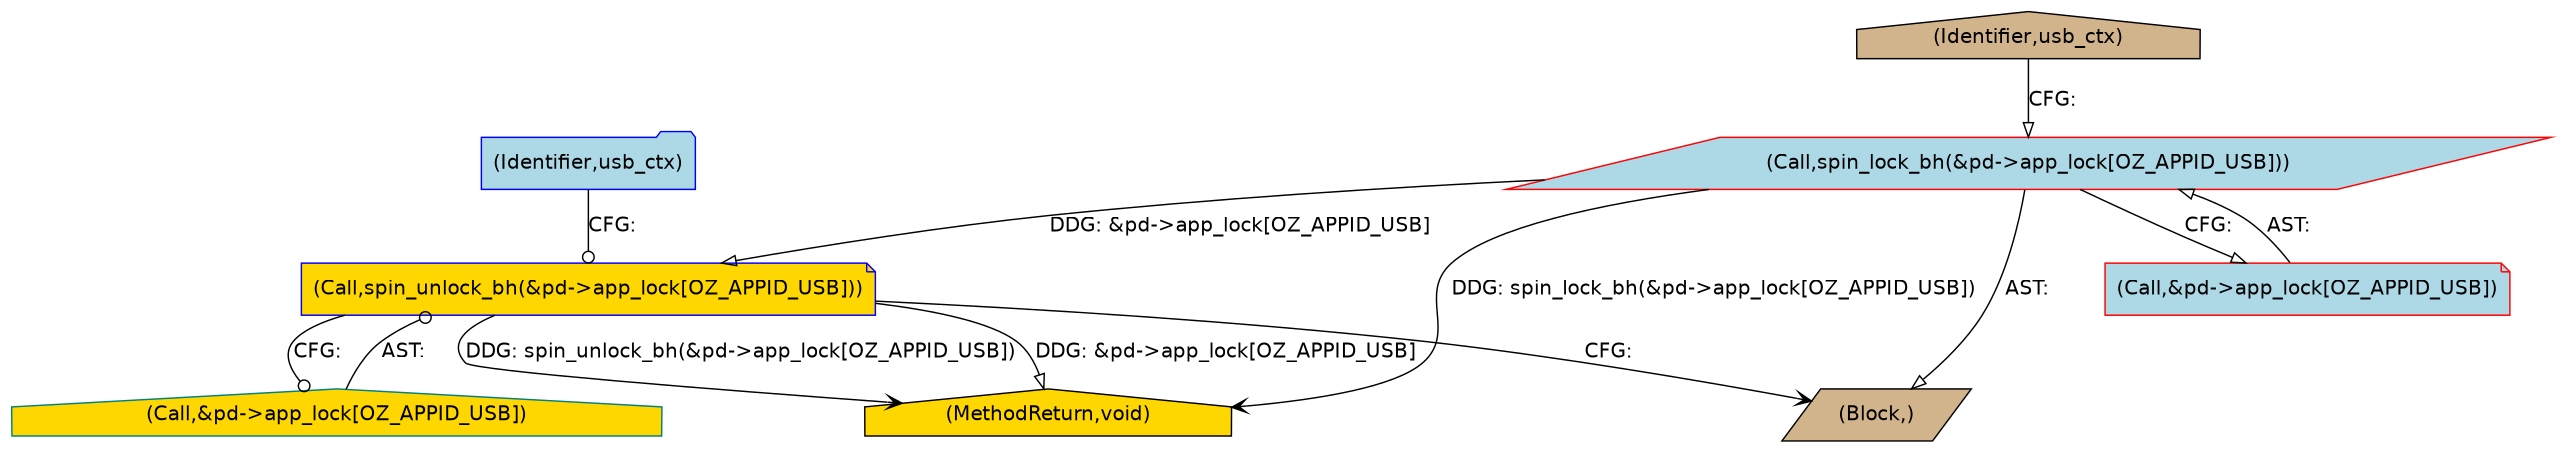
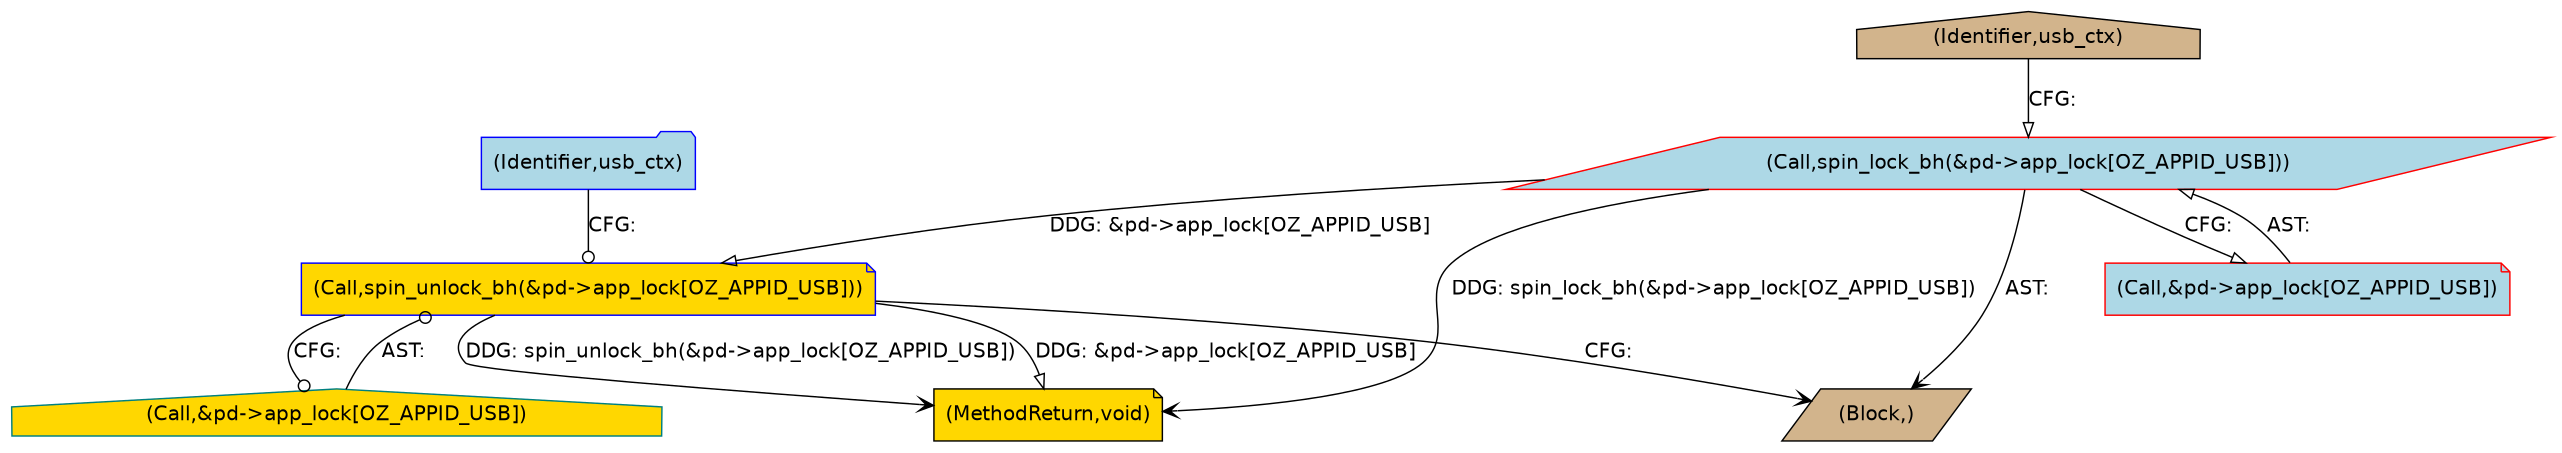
edge "(Call,spin_lock_bh(&pd->app_lock[OZ_APPID_USB]))" -> "(Block,)": arrowhead onormal -> vee
node "(MethodReturn,void)": shape house -> note
